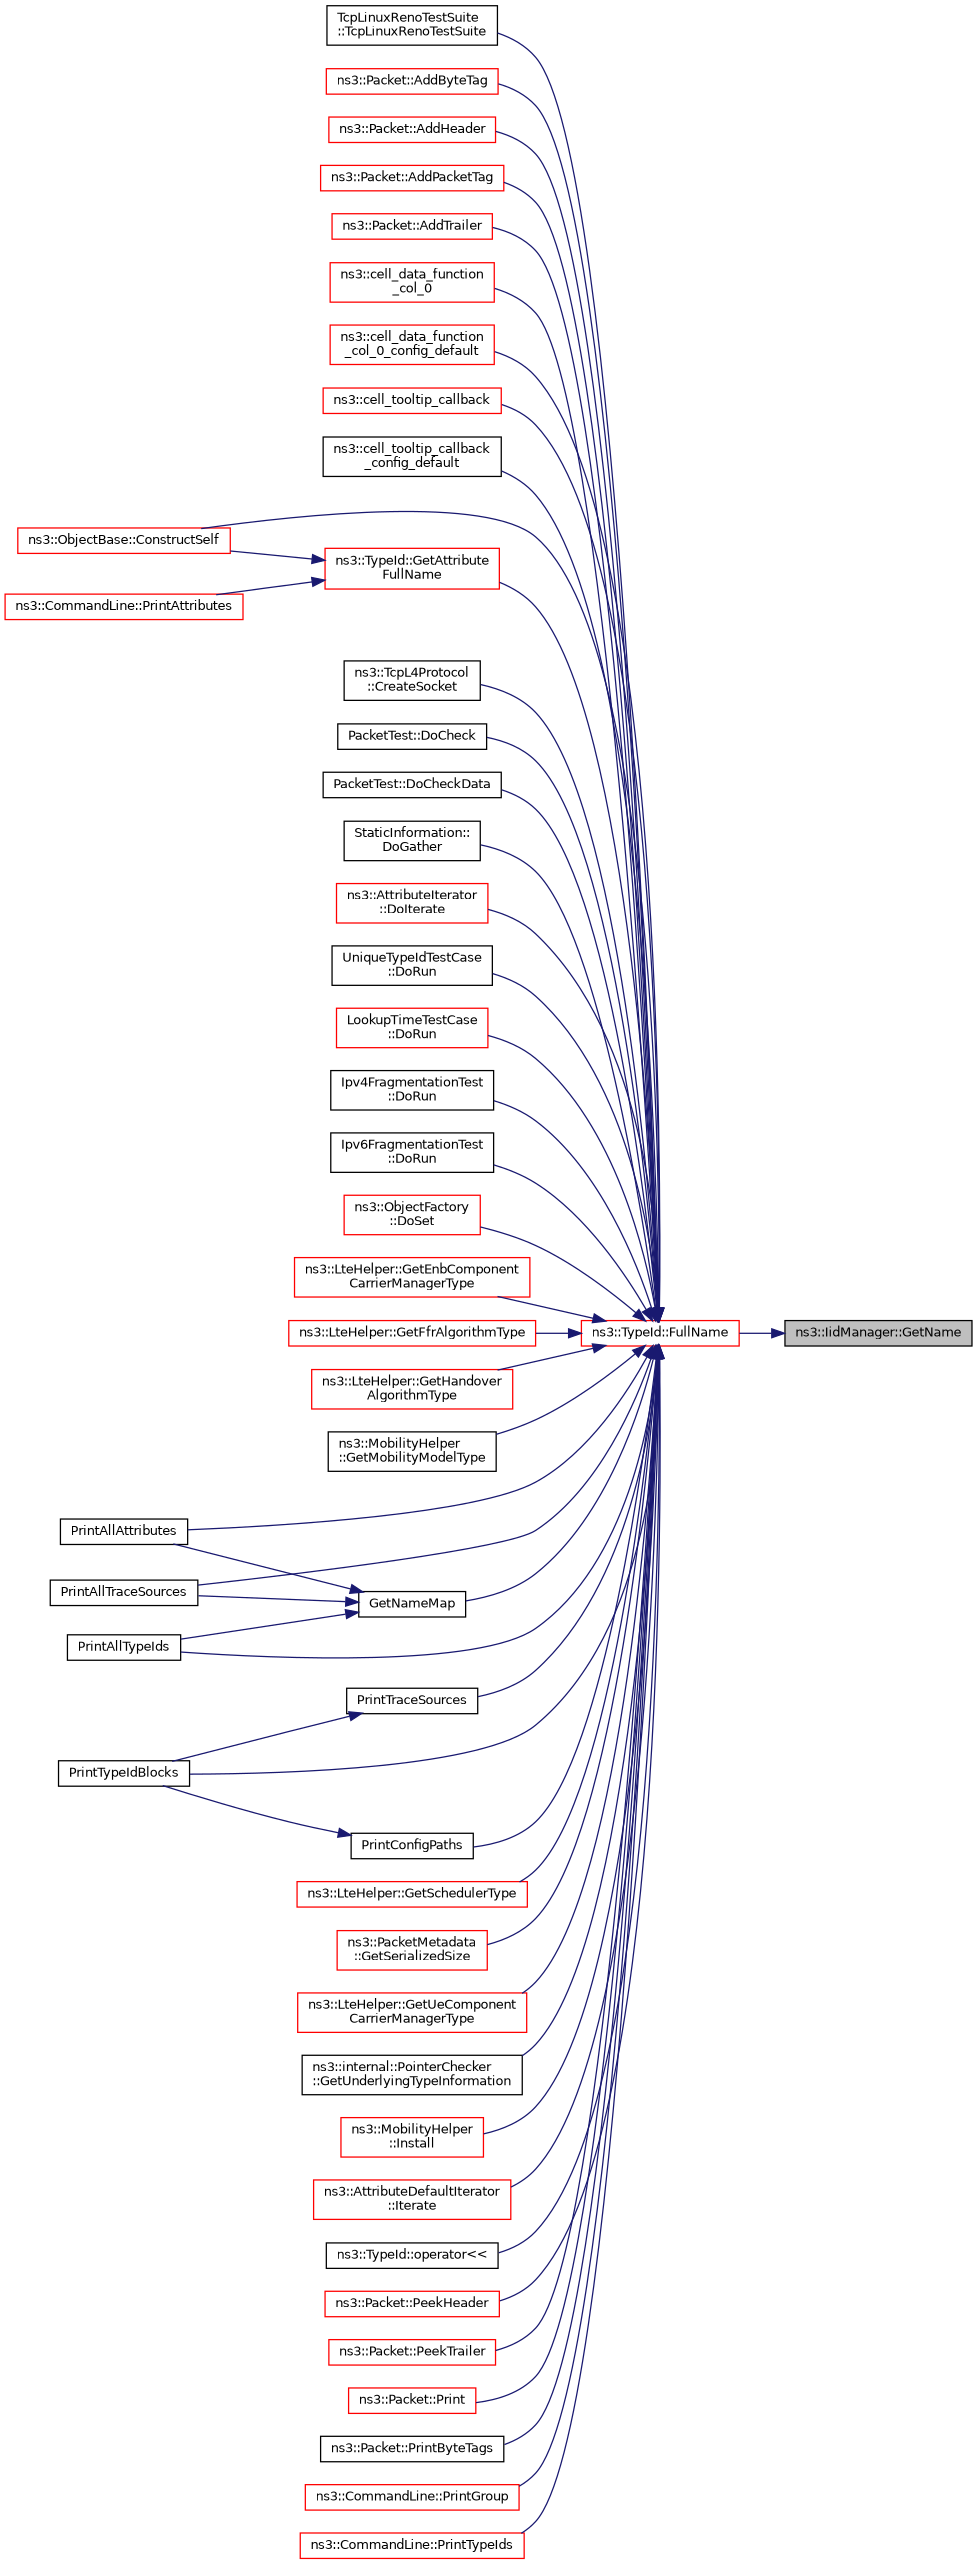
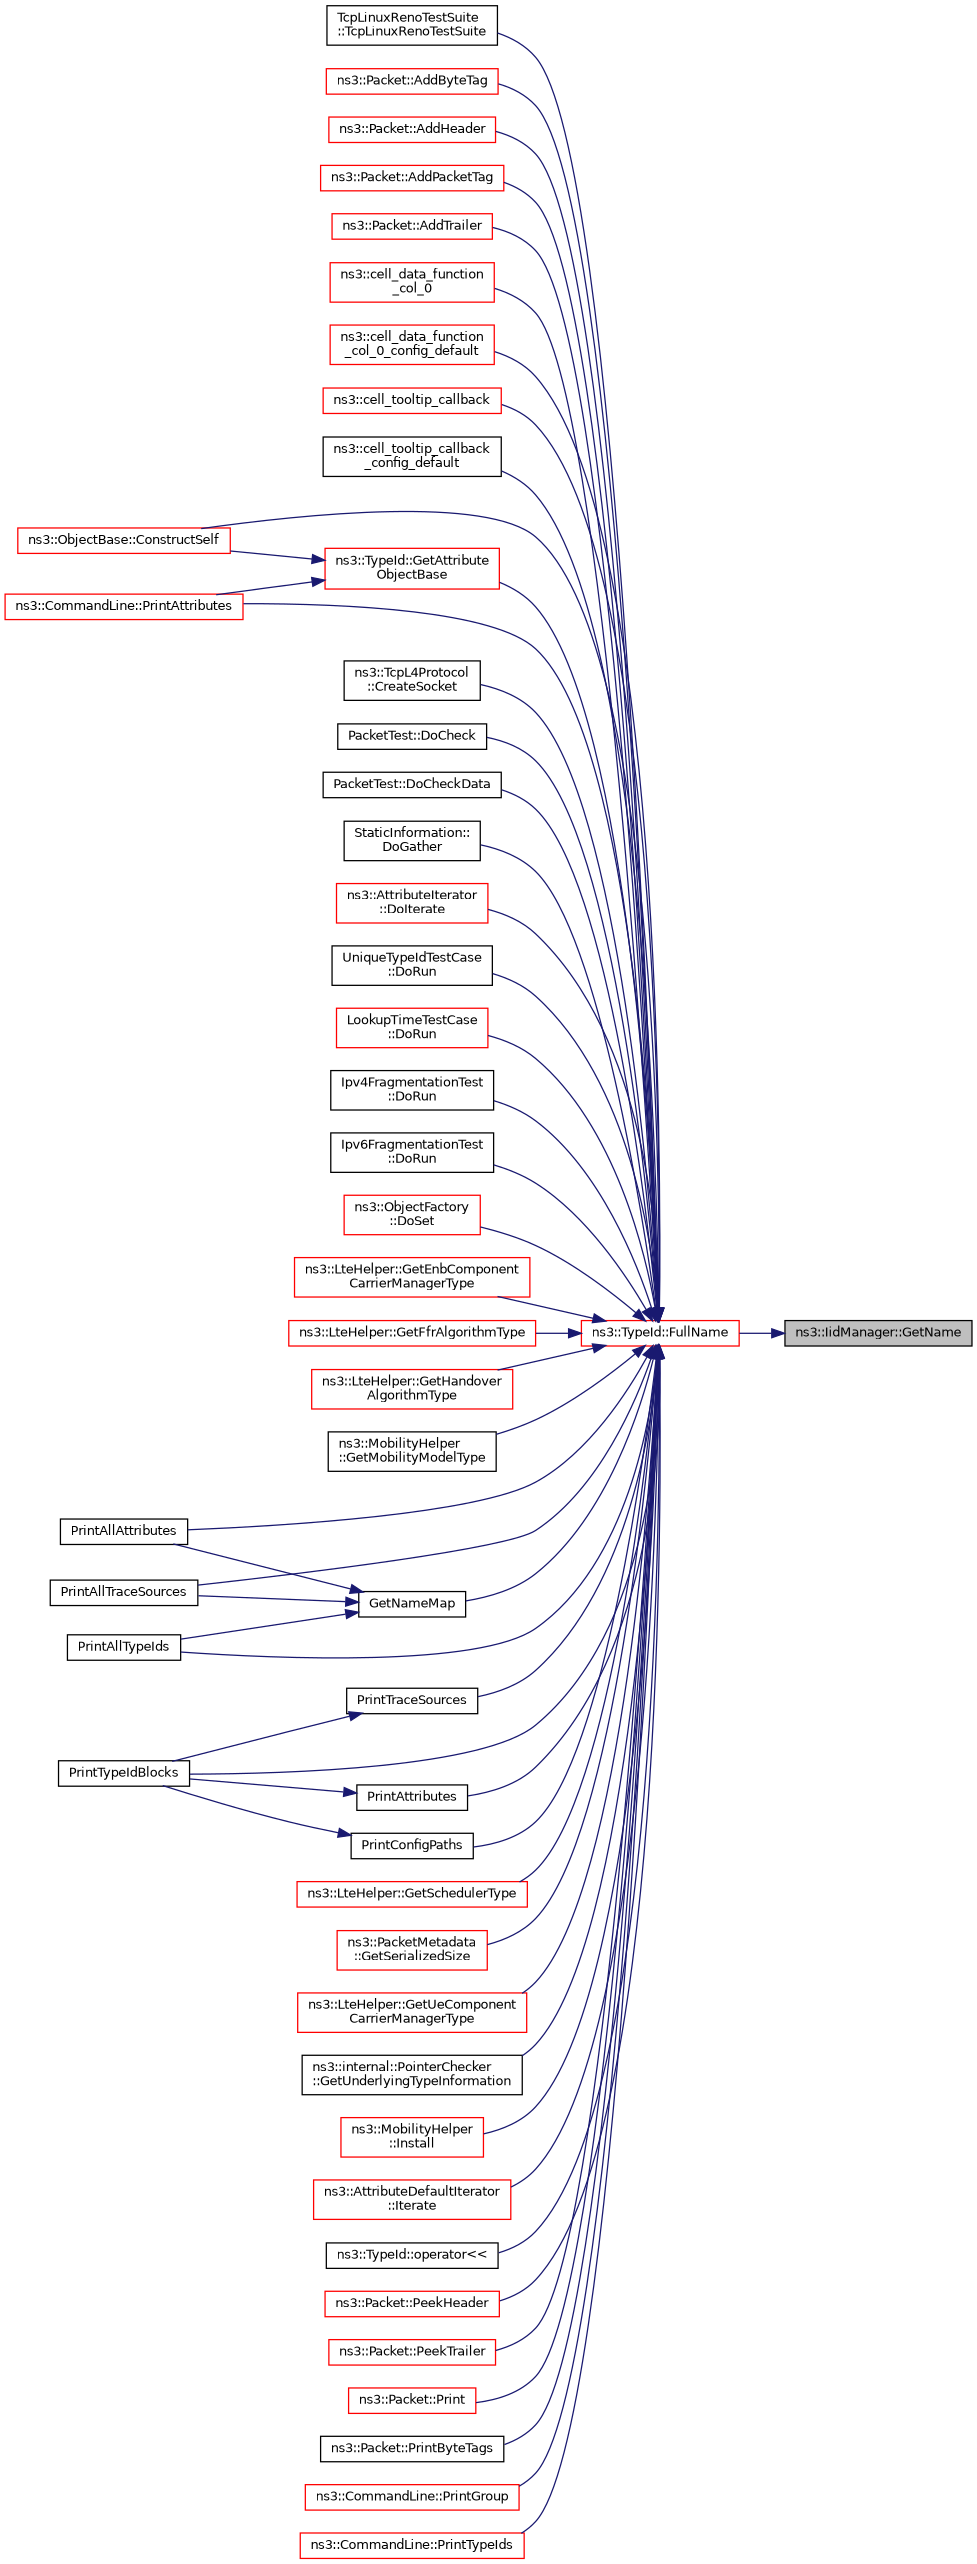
node "ns3::TypeId::GetAttribute FullName": label "ns3::TypeId::GetAttribute FullName" -> "ns3::TypeId::GetAttribute ObjectBase"
edge "ns3::CommandLine::PrintAttributes" -> "ns3::TypeId::FullName": added
node "PrintAttributes": added
